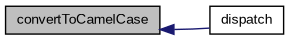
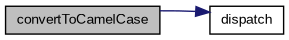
edge "dispatch" -> "convertToCamelCase": reversed
